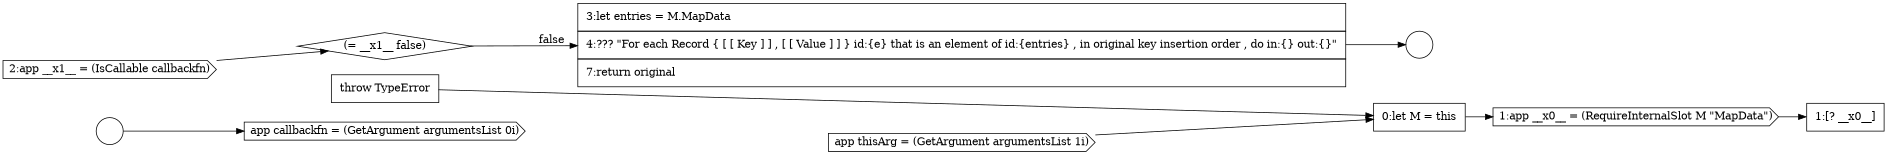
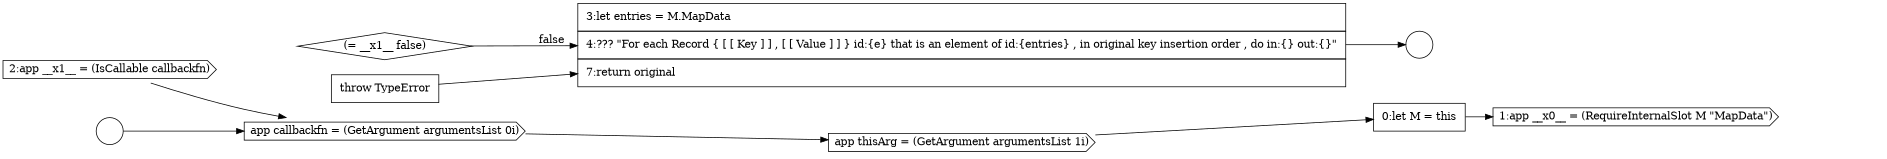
edge "2:app __x1__ = (IsCallable callbackfn)" -> "(= __x1__ false)": now "2:app __x1__ = (IsCallable callbackfn)" -> "app callbackfn = (GetArgument argumentsList 0i)"
edge "throw TypeError" -> "0:let M = this": now "throw TypeError" -> "3:let entries = M.MapData"
node "1:[? __x0__]": removed
edge "app callbackfn = (GetArgument argumentsList 0i)" -> "app thisArg = (GetArgument argumentsList 1i)": added
